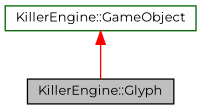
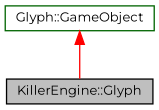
node "KillerEngine::GameObject": label "KillerEngine::GameObject" -> "Glyph::GameObject"
